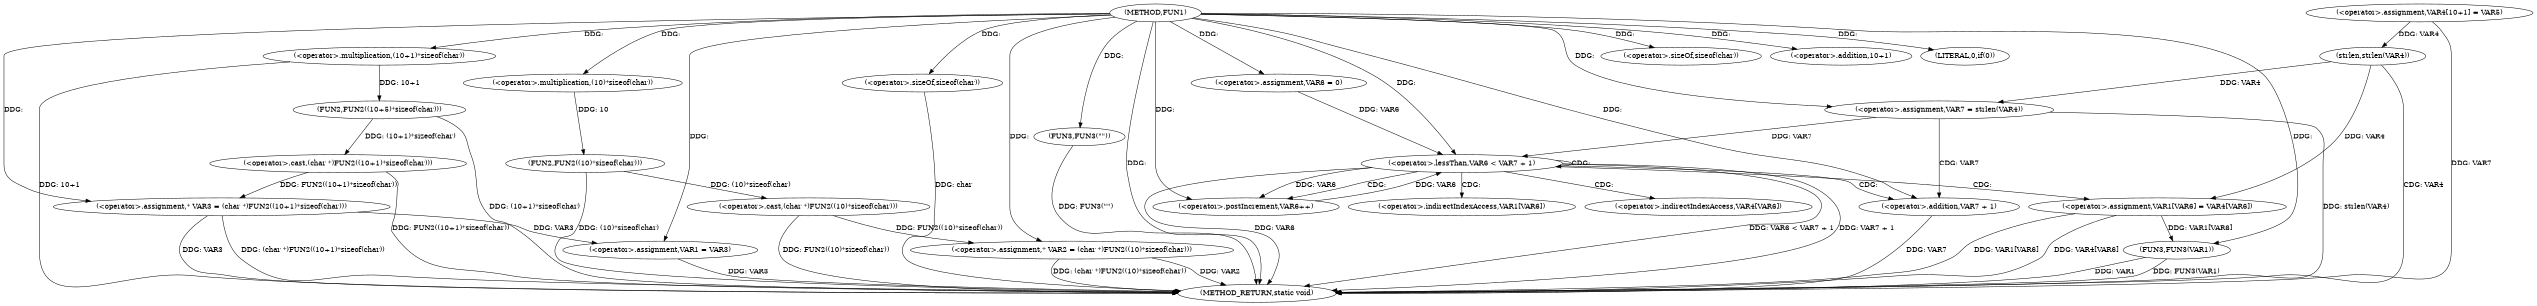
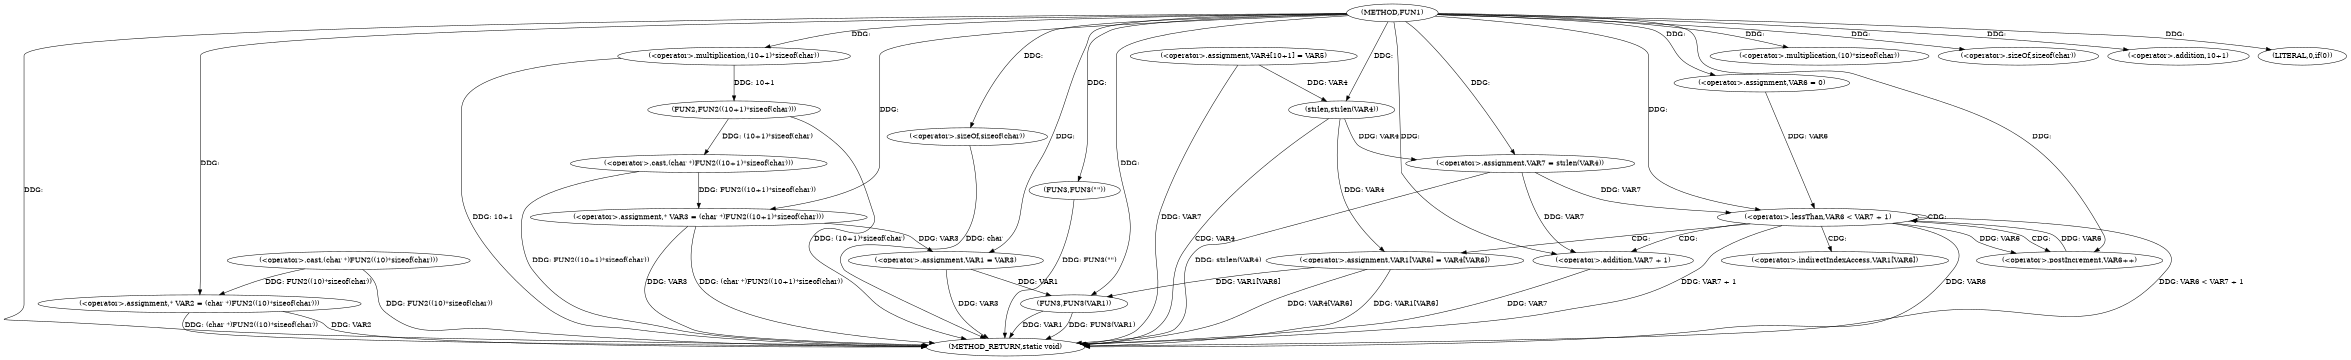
edge "(METHOD,FUN1)" -> "(strlen,strlen(VAR4))": added, label "DDG:"
node "(FUN2,FUN2((10+5)*sizeof(char)))": label "(FUN2,FUN2((10+5)*sizeof(char)))" -> "(FUN2,FUN2((10+1)*sizeof(char)))"
node "(FUN2,FUN2((10)*sizeof(char)))": removed
edge "(<operator>.assignment,VAR7 = strlen(VAR4))" -> "(<operator>.addition,VAR7 + 1)": label "CDG: VAR7" -> "DDG: VAR7"
node "(<operator>.indirectIndexAccess,VAR4[VAR6])": removed
edge "(<operator>.assignment,VAR1 = VAR3)" -> "(FUN3,FUN3(VAR1))": added, label "DDG: VAR1"
